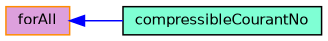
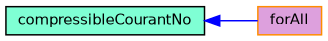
edge "compressibleCourantNo" -> "forAll": reversed
